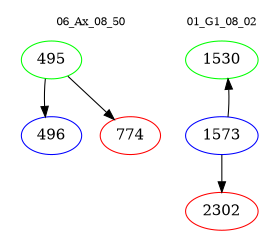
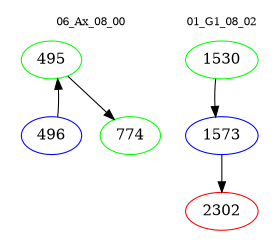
cluster "06_Ax_08_50": label "06_Ax_08_50" -> "06_Ax_08_00"
edge "495" -> "496": reversed
edge "1573" -> "1530": reversed
node "774": color red -> green
